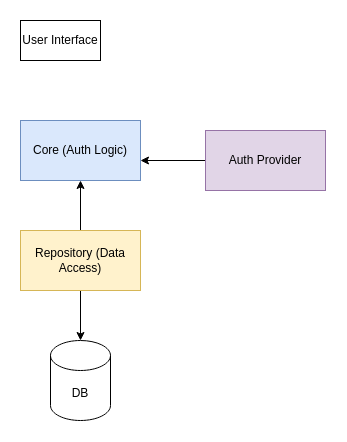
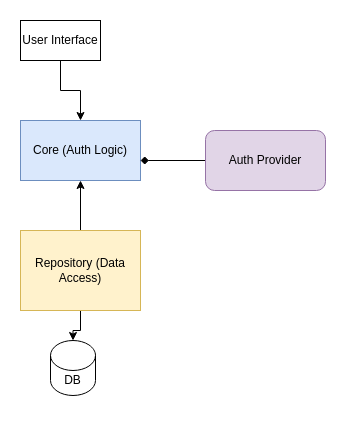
edge "User Interface" -> "Core (Auth Logic)": added
edge "Auth Provider" -> "Core (Auth Logic)": arrowhead classic -> diamond
node "Auth Provider": shape rectangle -> rounded rectangle
node "Repository (Data Access)": size 120x60 -> 120x80
node "DB": size 60x80 -> 45x55
